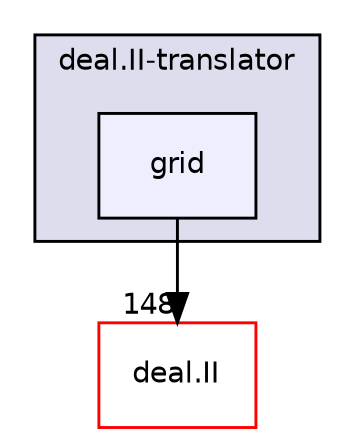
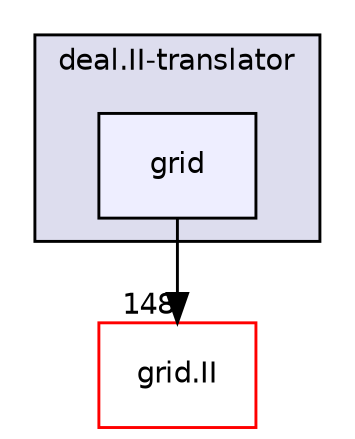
node "deal.II": label "deal.II" -> "grid.II"
